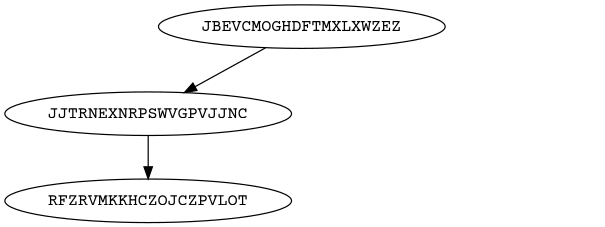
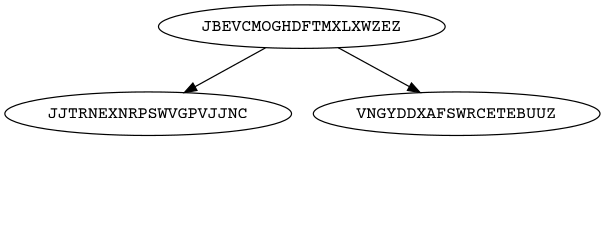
node "VNGYDDXAFSWRCETEBUUZ": added
node "RFZRVMKKHCZOJCZPVLOT": removed
